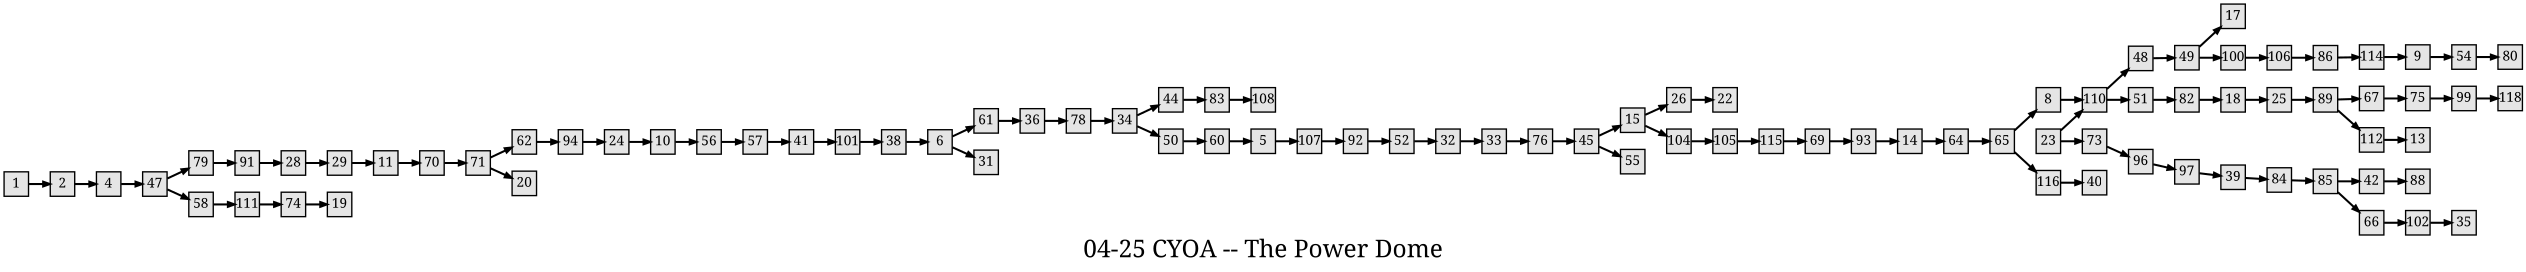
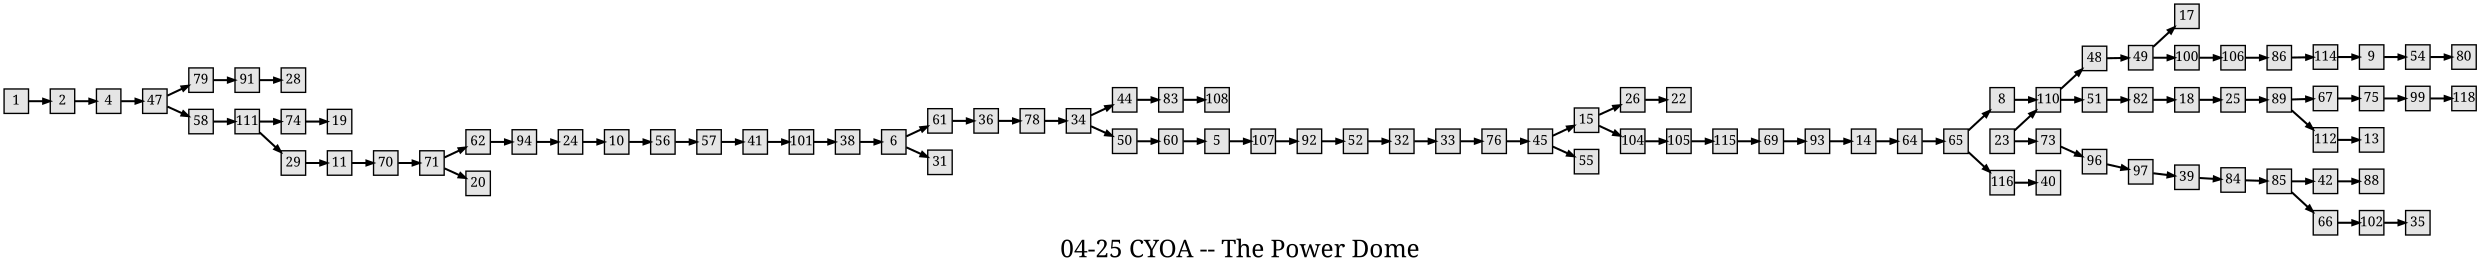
edge "28" -> "29": now "111" -> "29"
